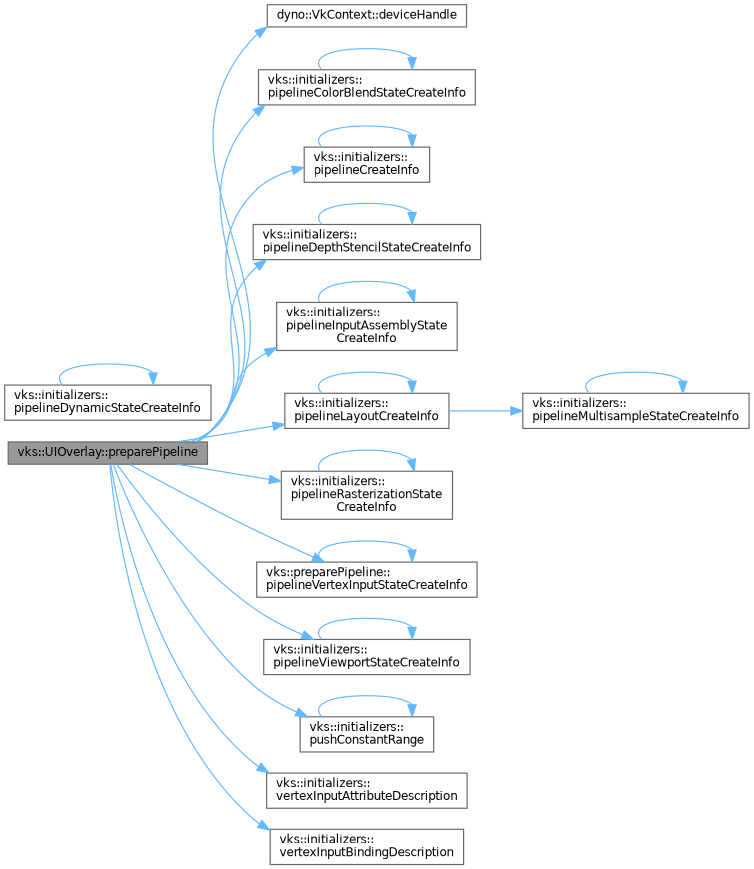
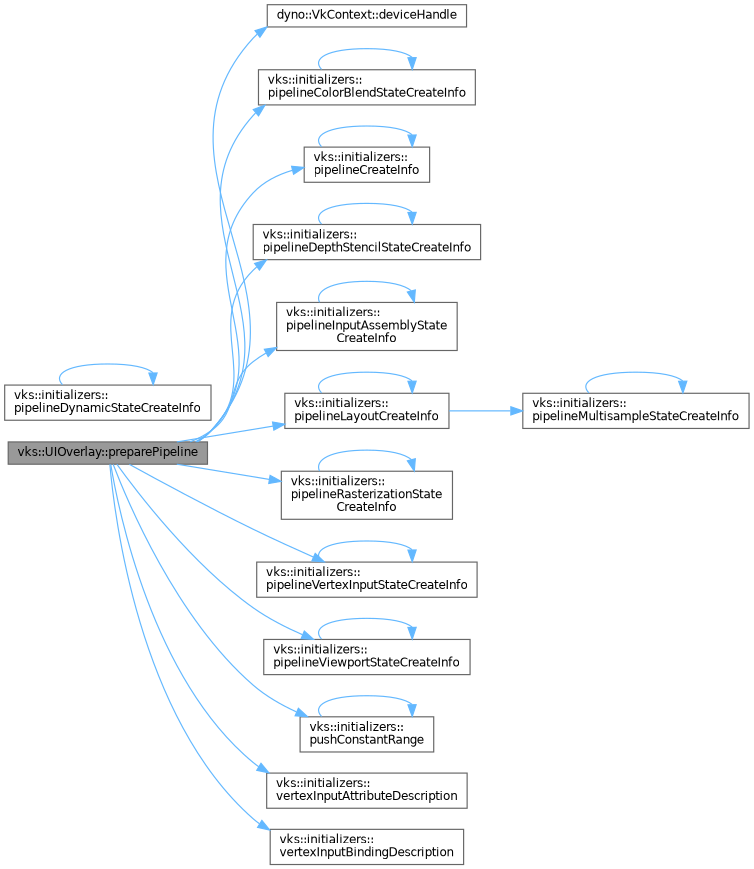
node "vks::preparePipeline:: pipelineVertexInputStateCreateInfo": label "vks::preparePipeline:: pipelineVertexInputStateCreateInfo" -> "vks::initializers:: pipelineVertexInputStateCreateInfo"
